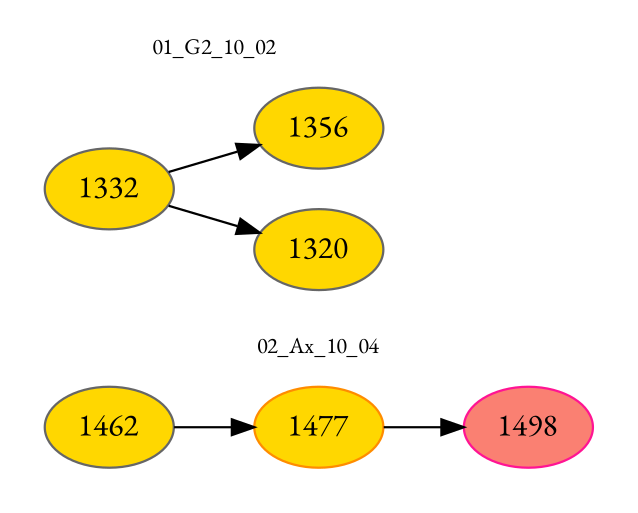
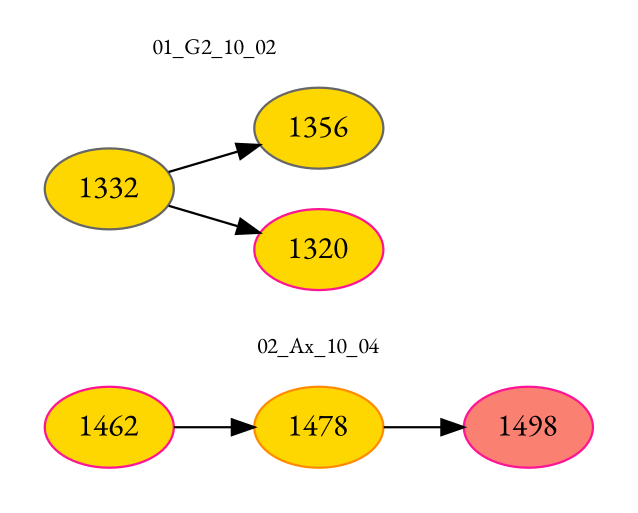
node "1320": color gray40 -> deeppink
node "1462": color gray40 -> deeppink
node "1477": label "1477" -> "1478"
